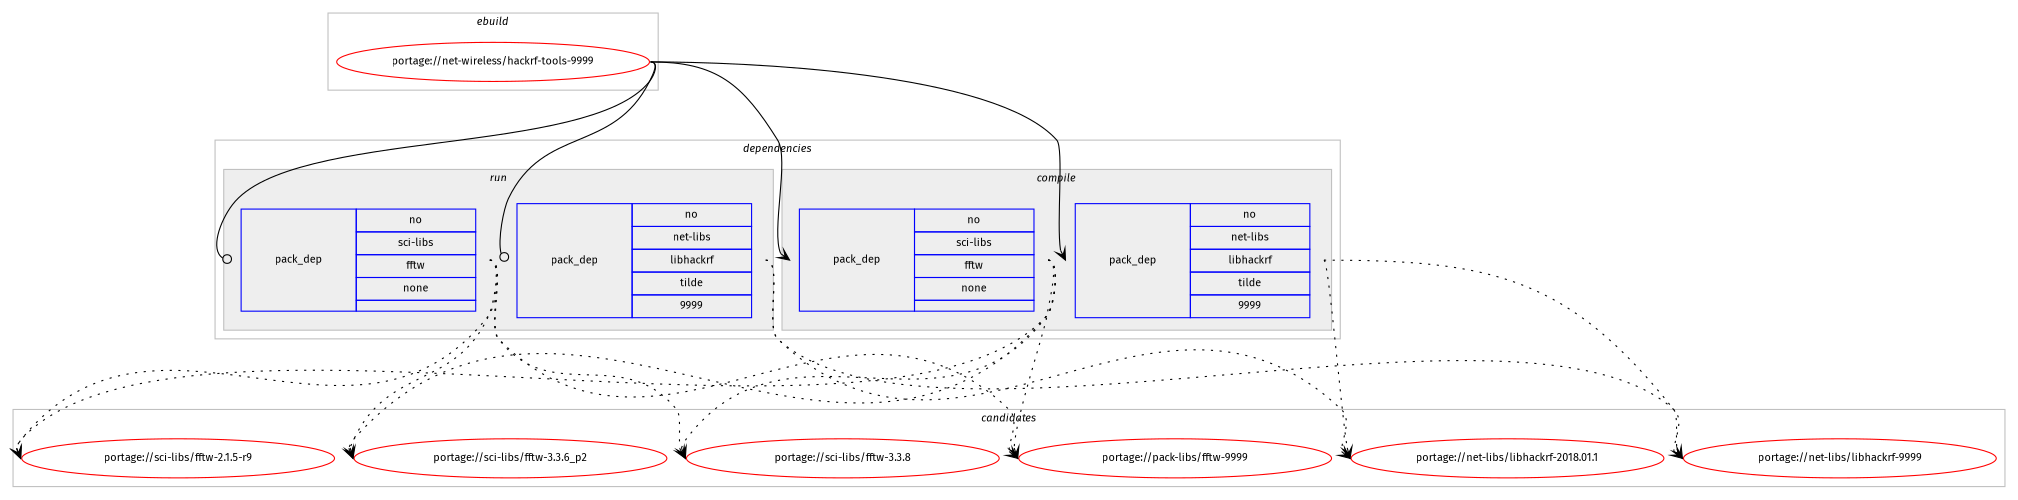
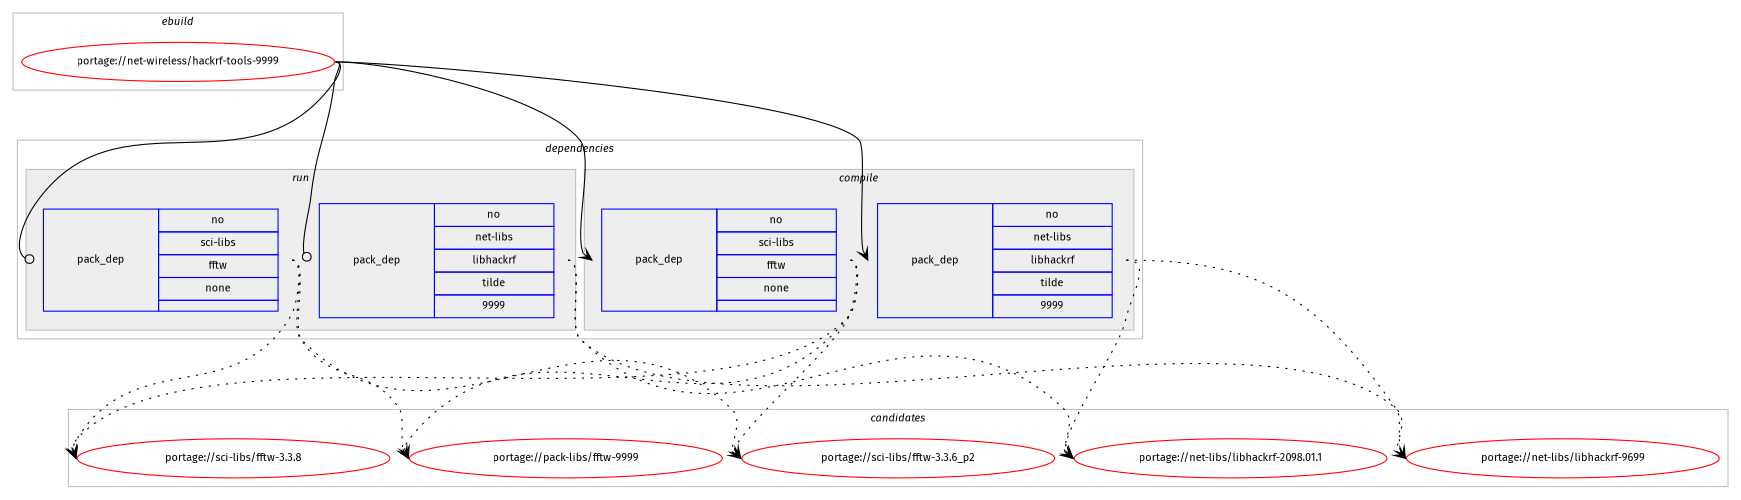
node "portage://sci-libs/fftw-2.1.5-r9": removed
node "portage://net-libs/libhackrf-2018.01.1": label "portage://net-libs/libhackrf-2018.01.1" -> "portage://net-libs/libhackrf-2098.01.1"
node "portage://net-libs/libhackrf-9999": label "portage://net-libs/libhackrf-9999" -> "portage://net-libs/libhackrf-9699"
